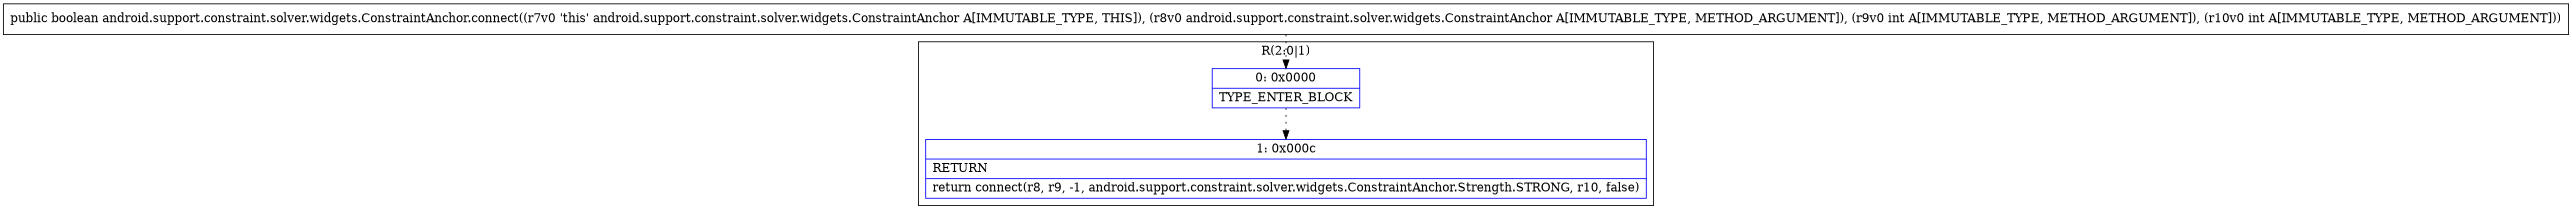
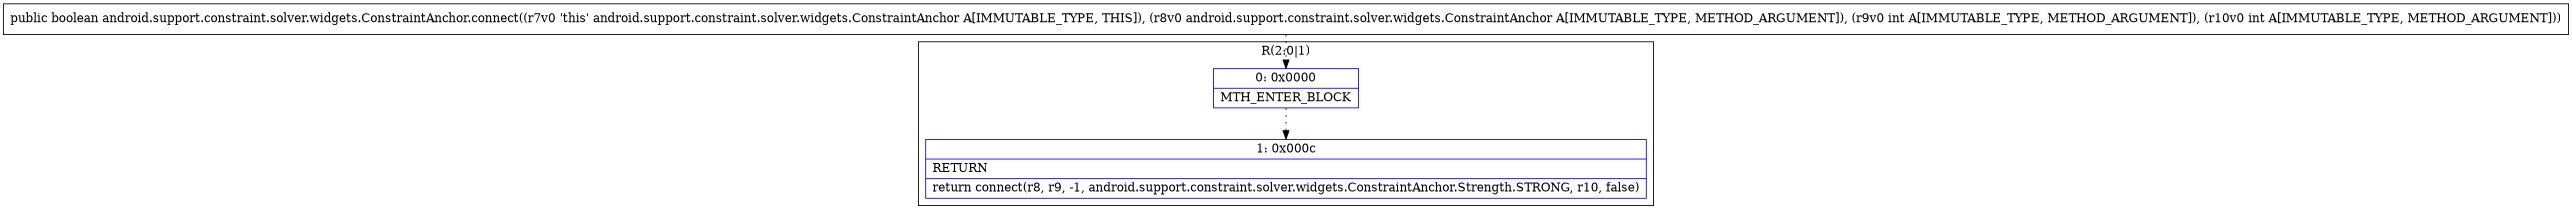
node "0: 0x0000": text "TYPE_ENTER_BLOCK" -> "MTH_ENTER_BLOCK"
